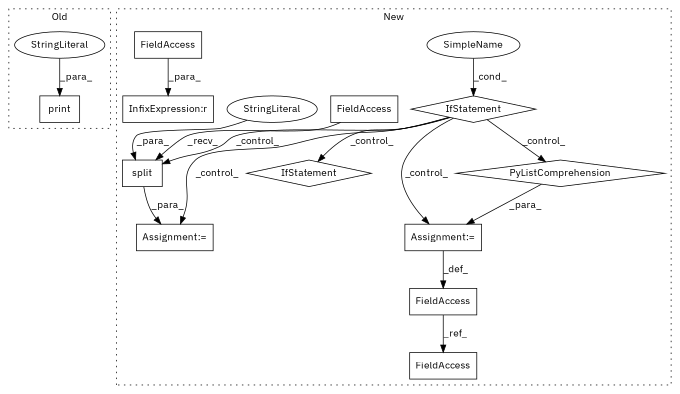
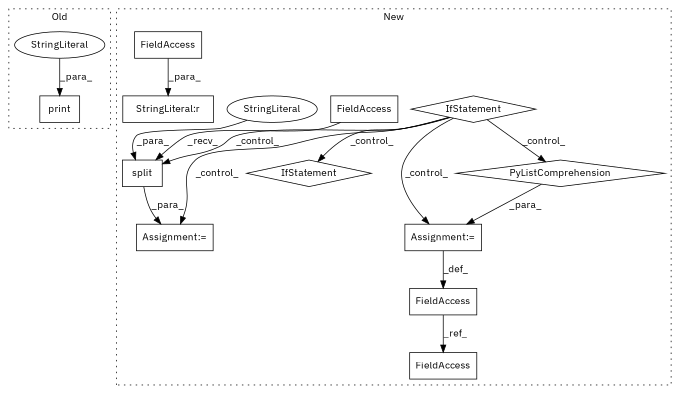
node "SimpleName": removed
node "InfixExpression:r": label "InfixExpression:r" -> "StringLiteral:r"
